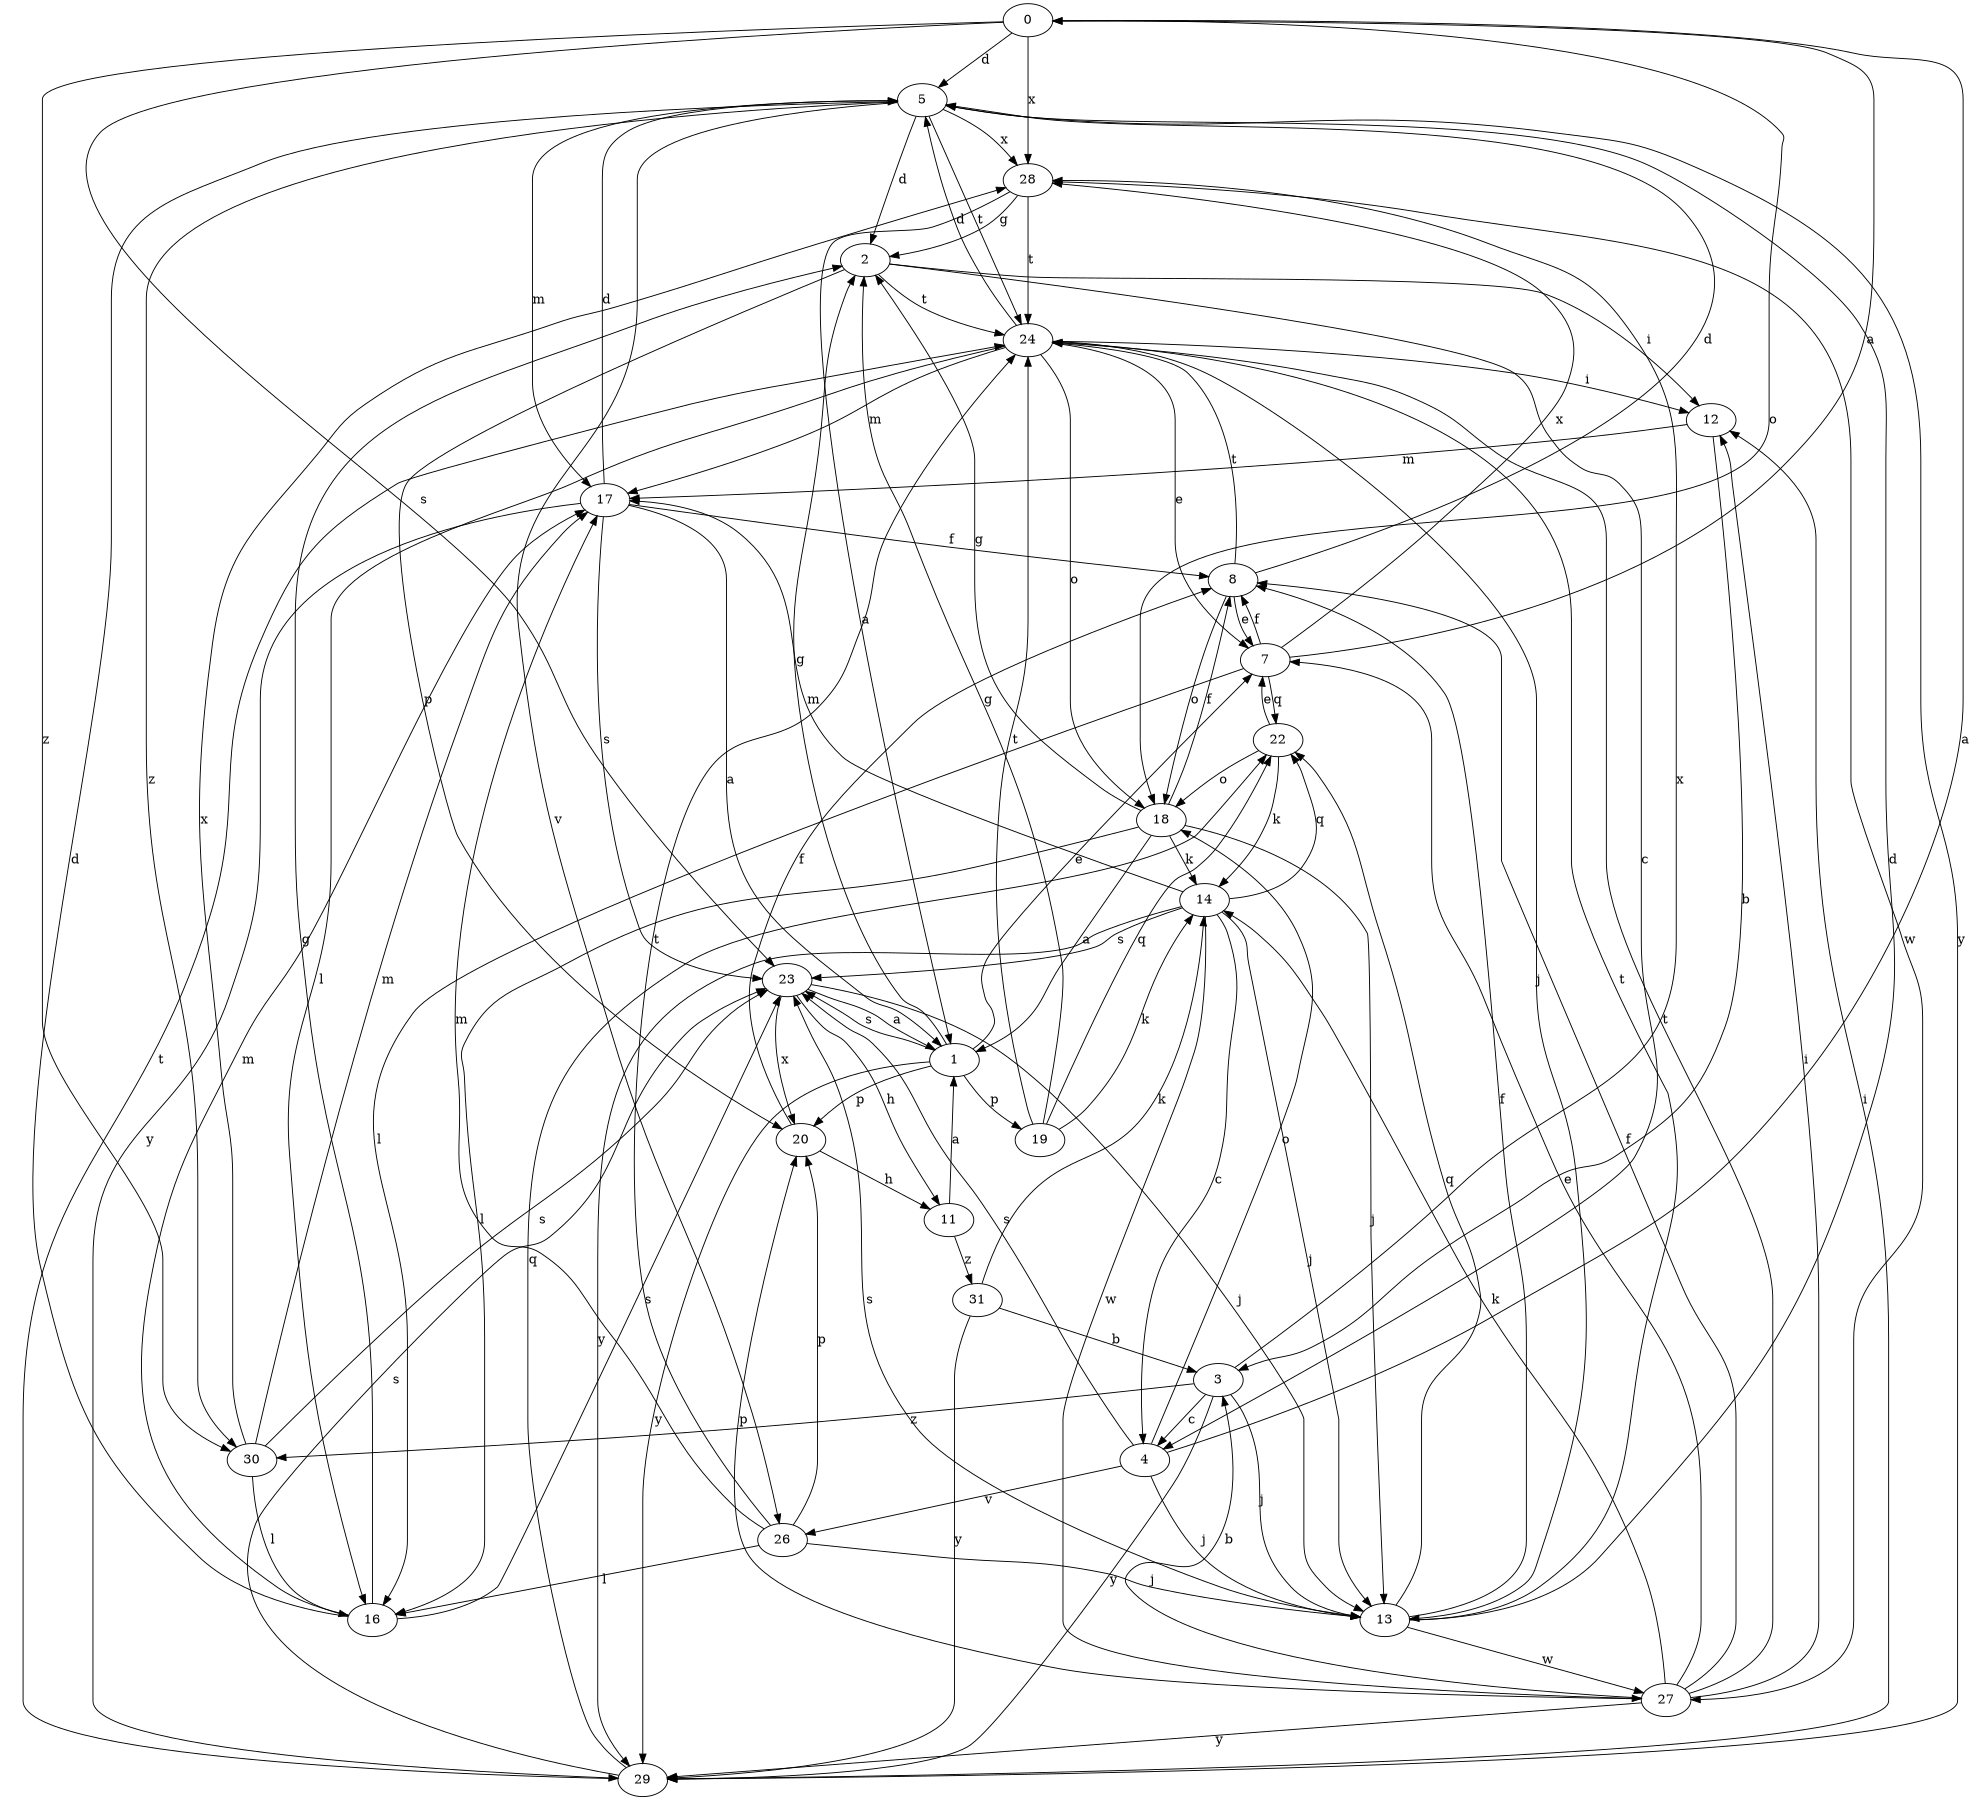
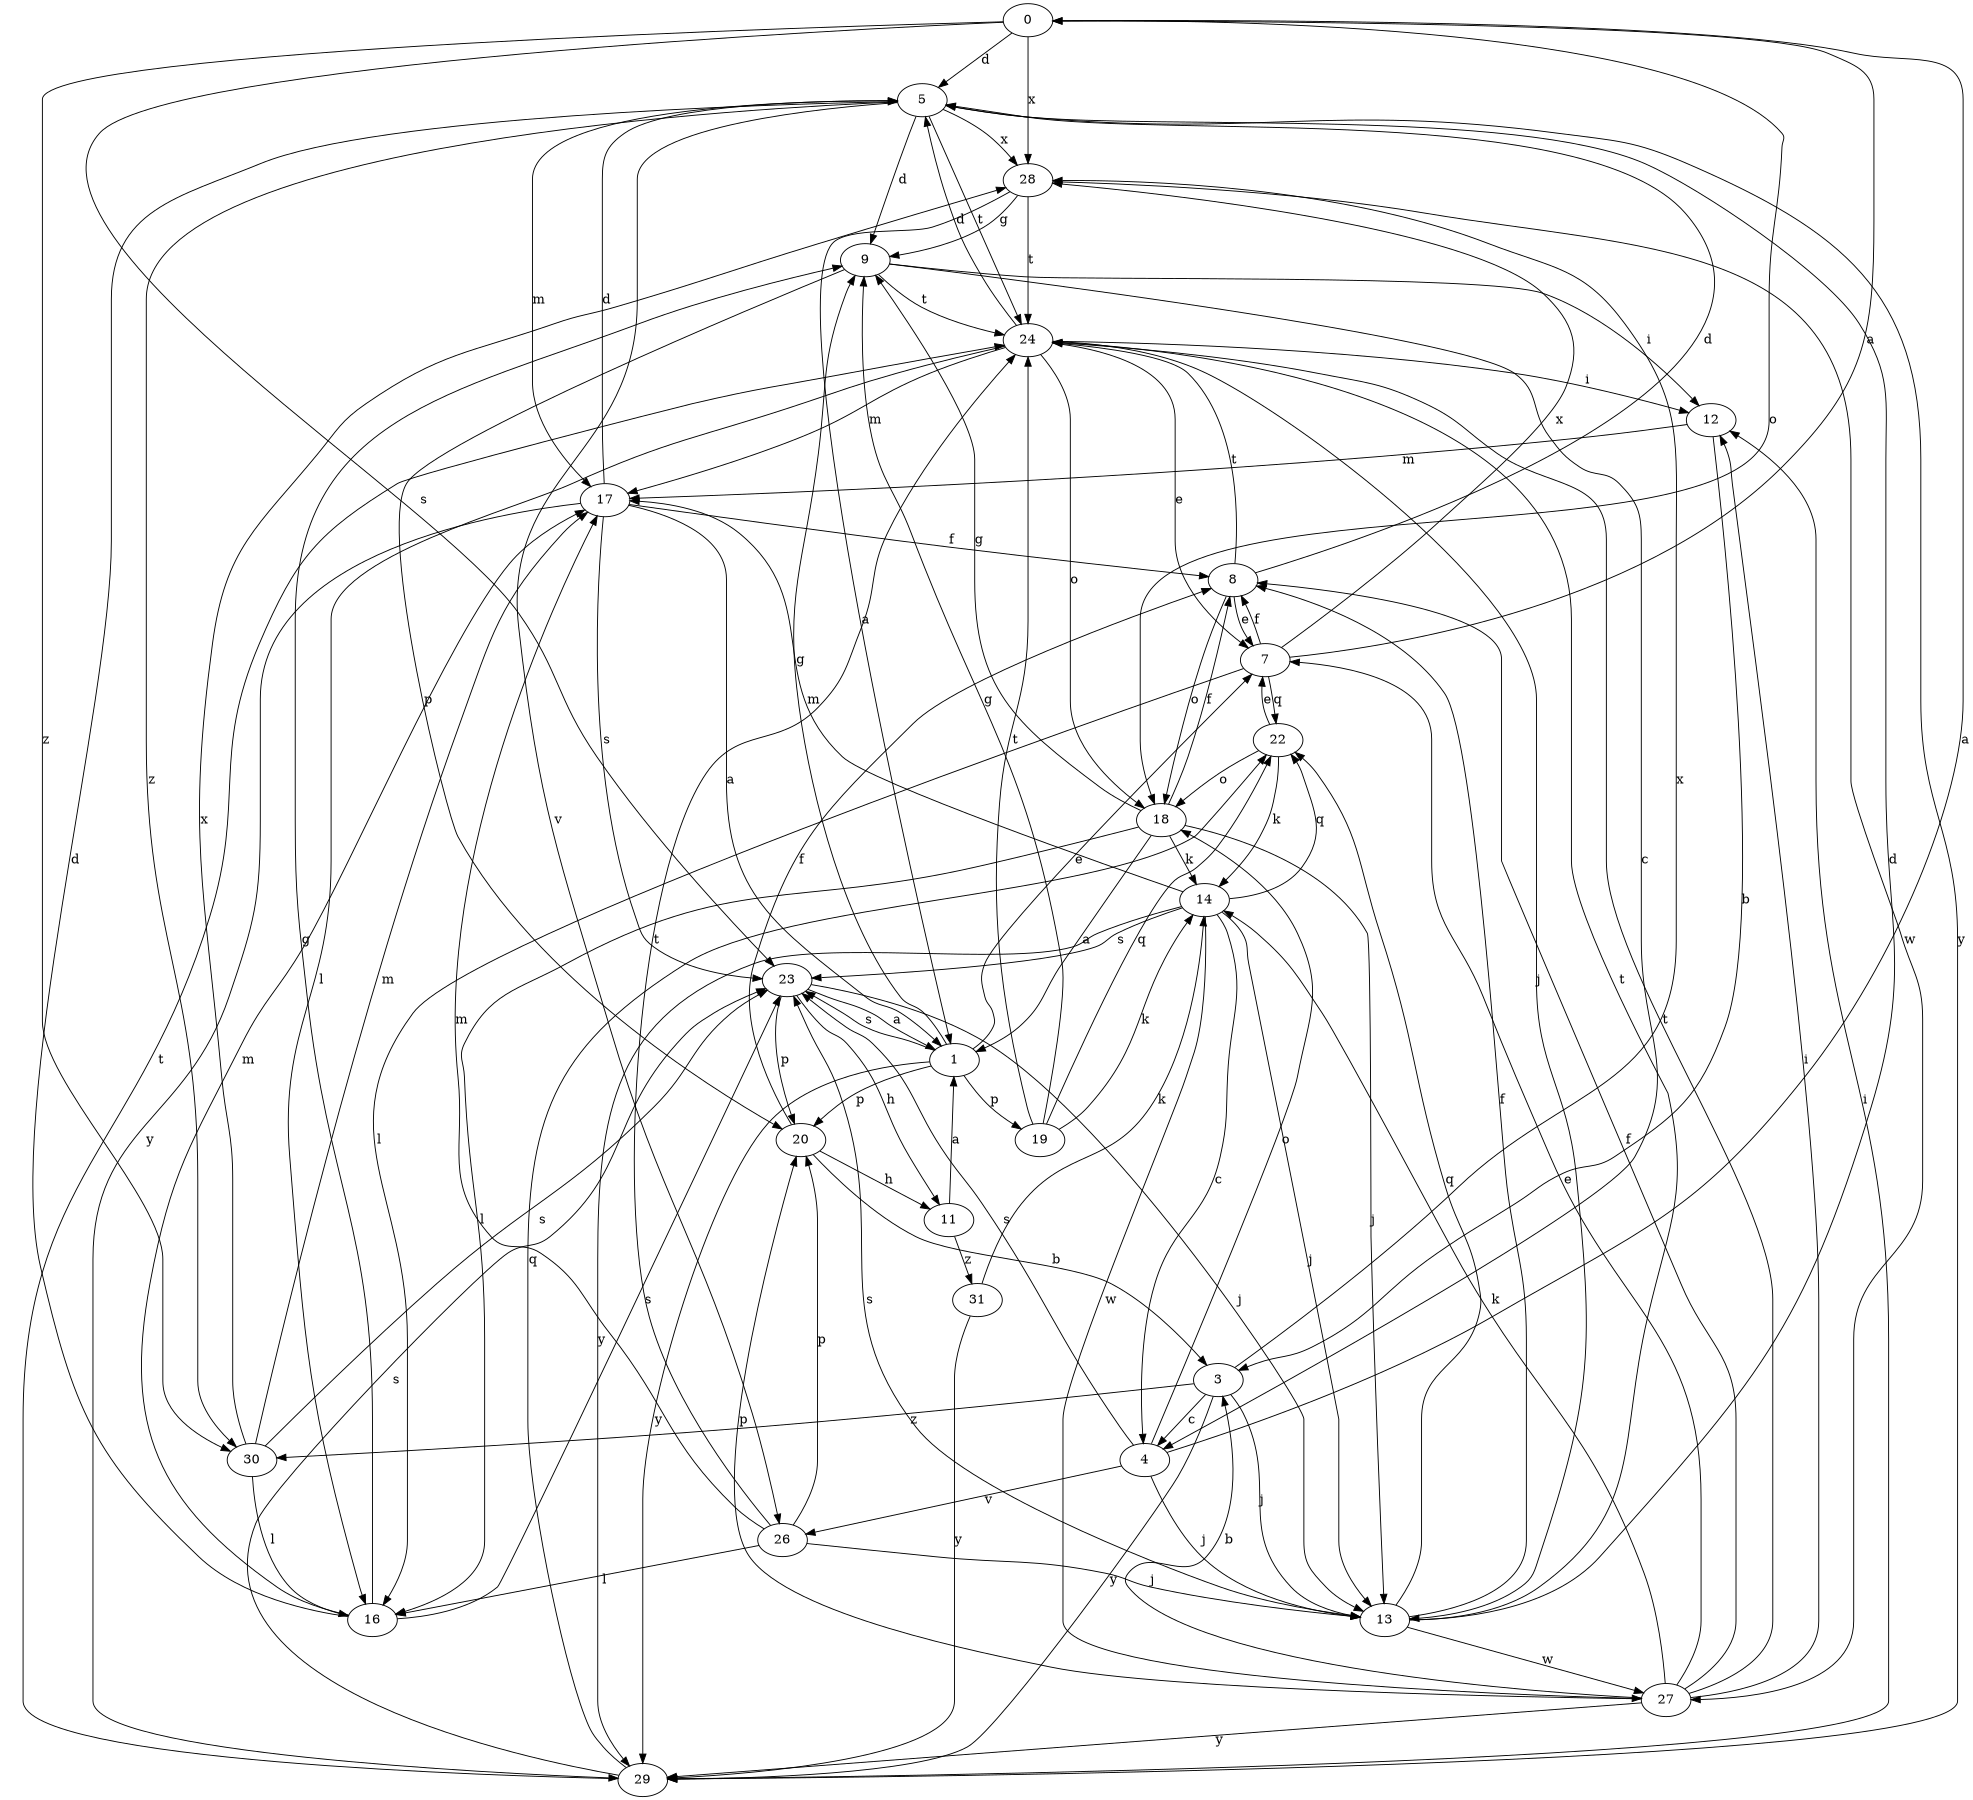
node "2": label "2" -> "9"
edge "23" -> "20": label "x" -> "p"
edge "31" -> "3": now "20" -> "3"
